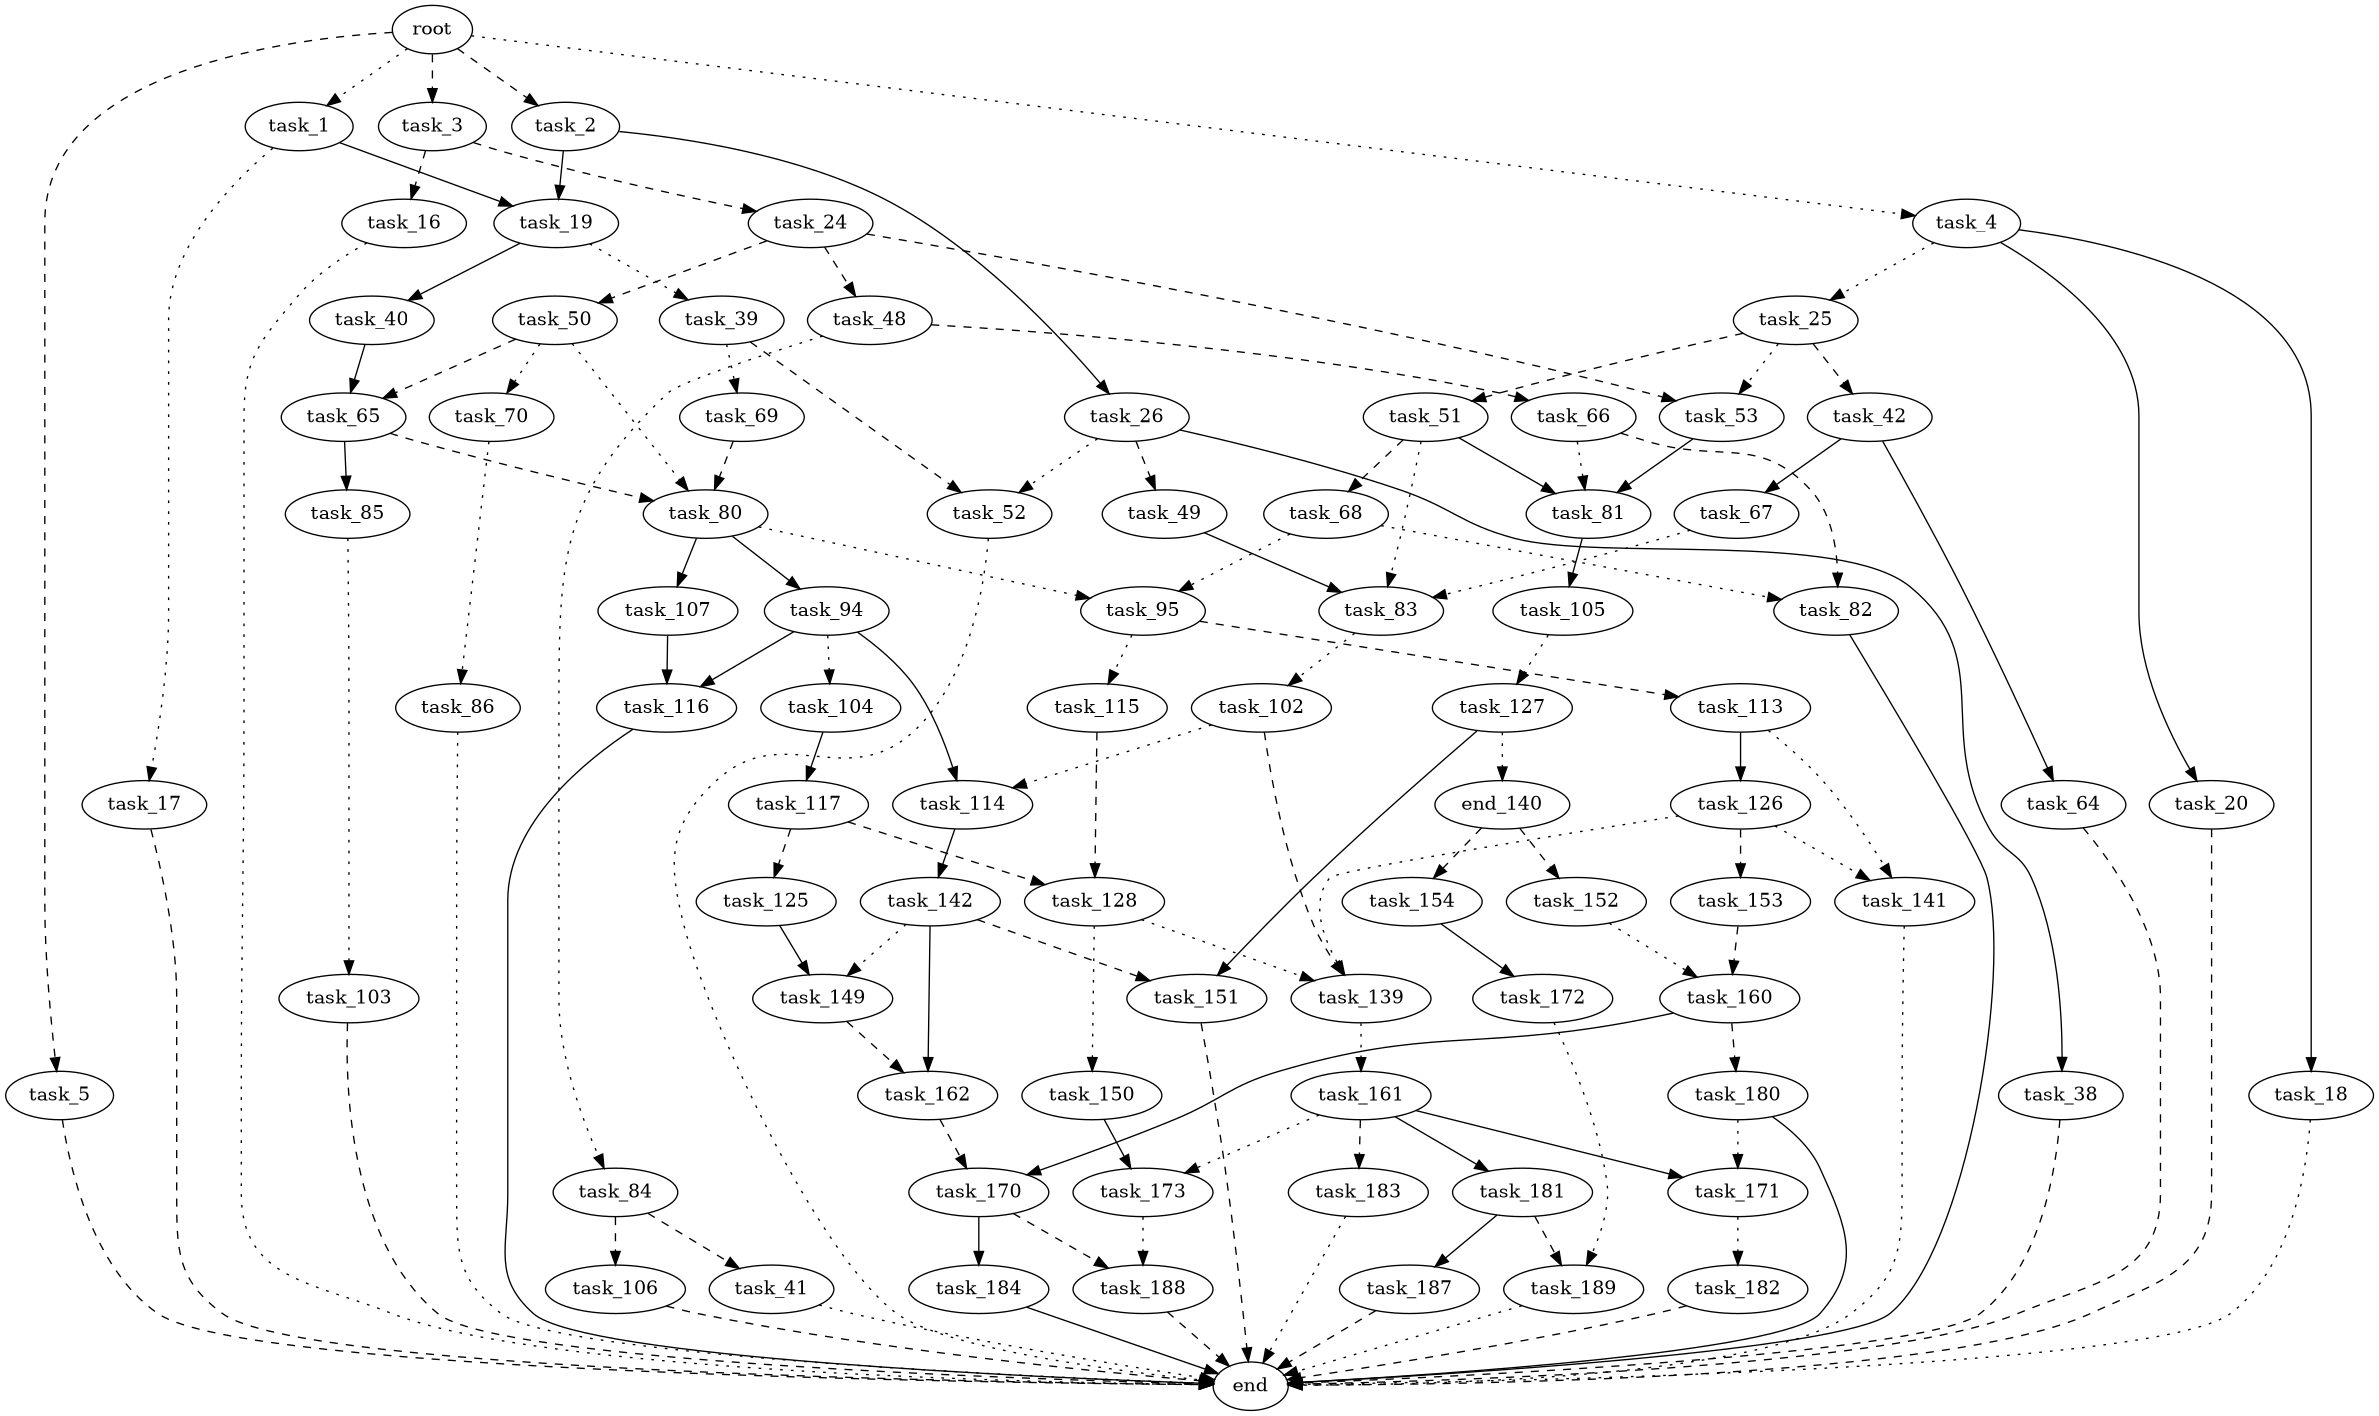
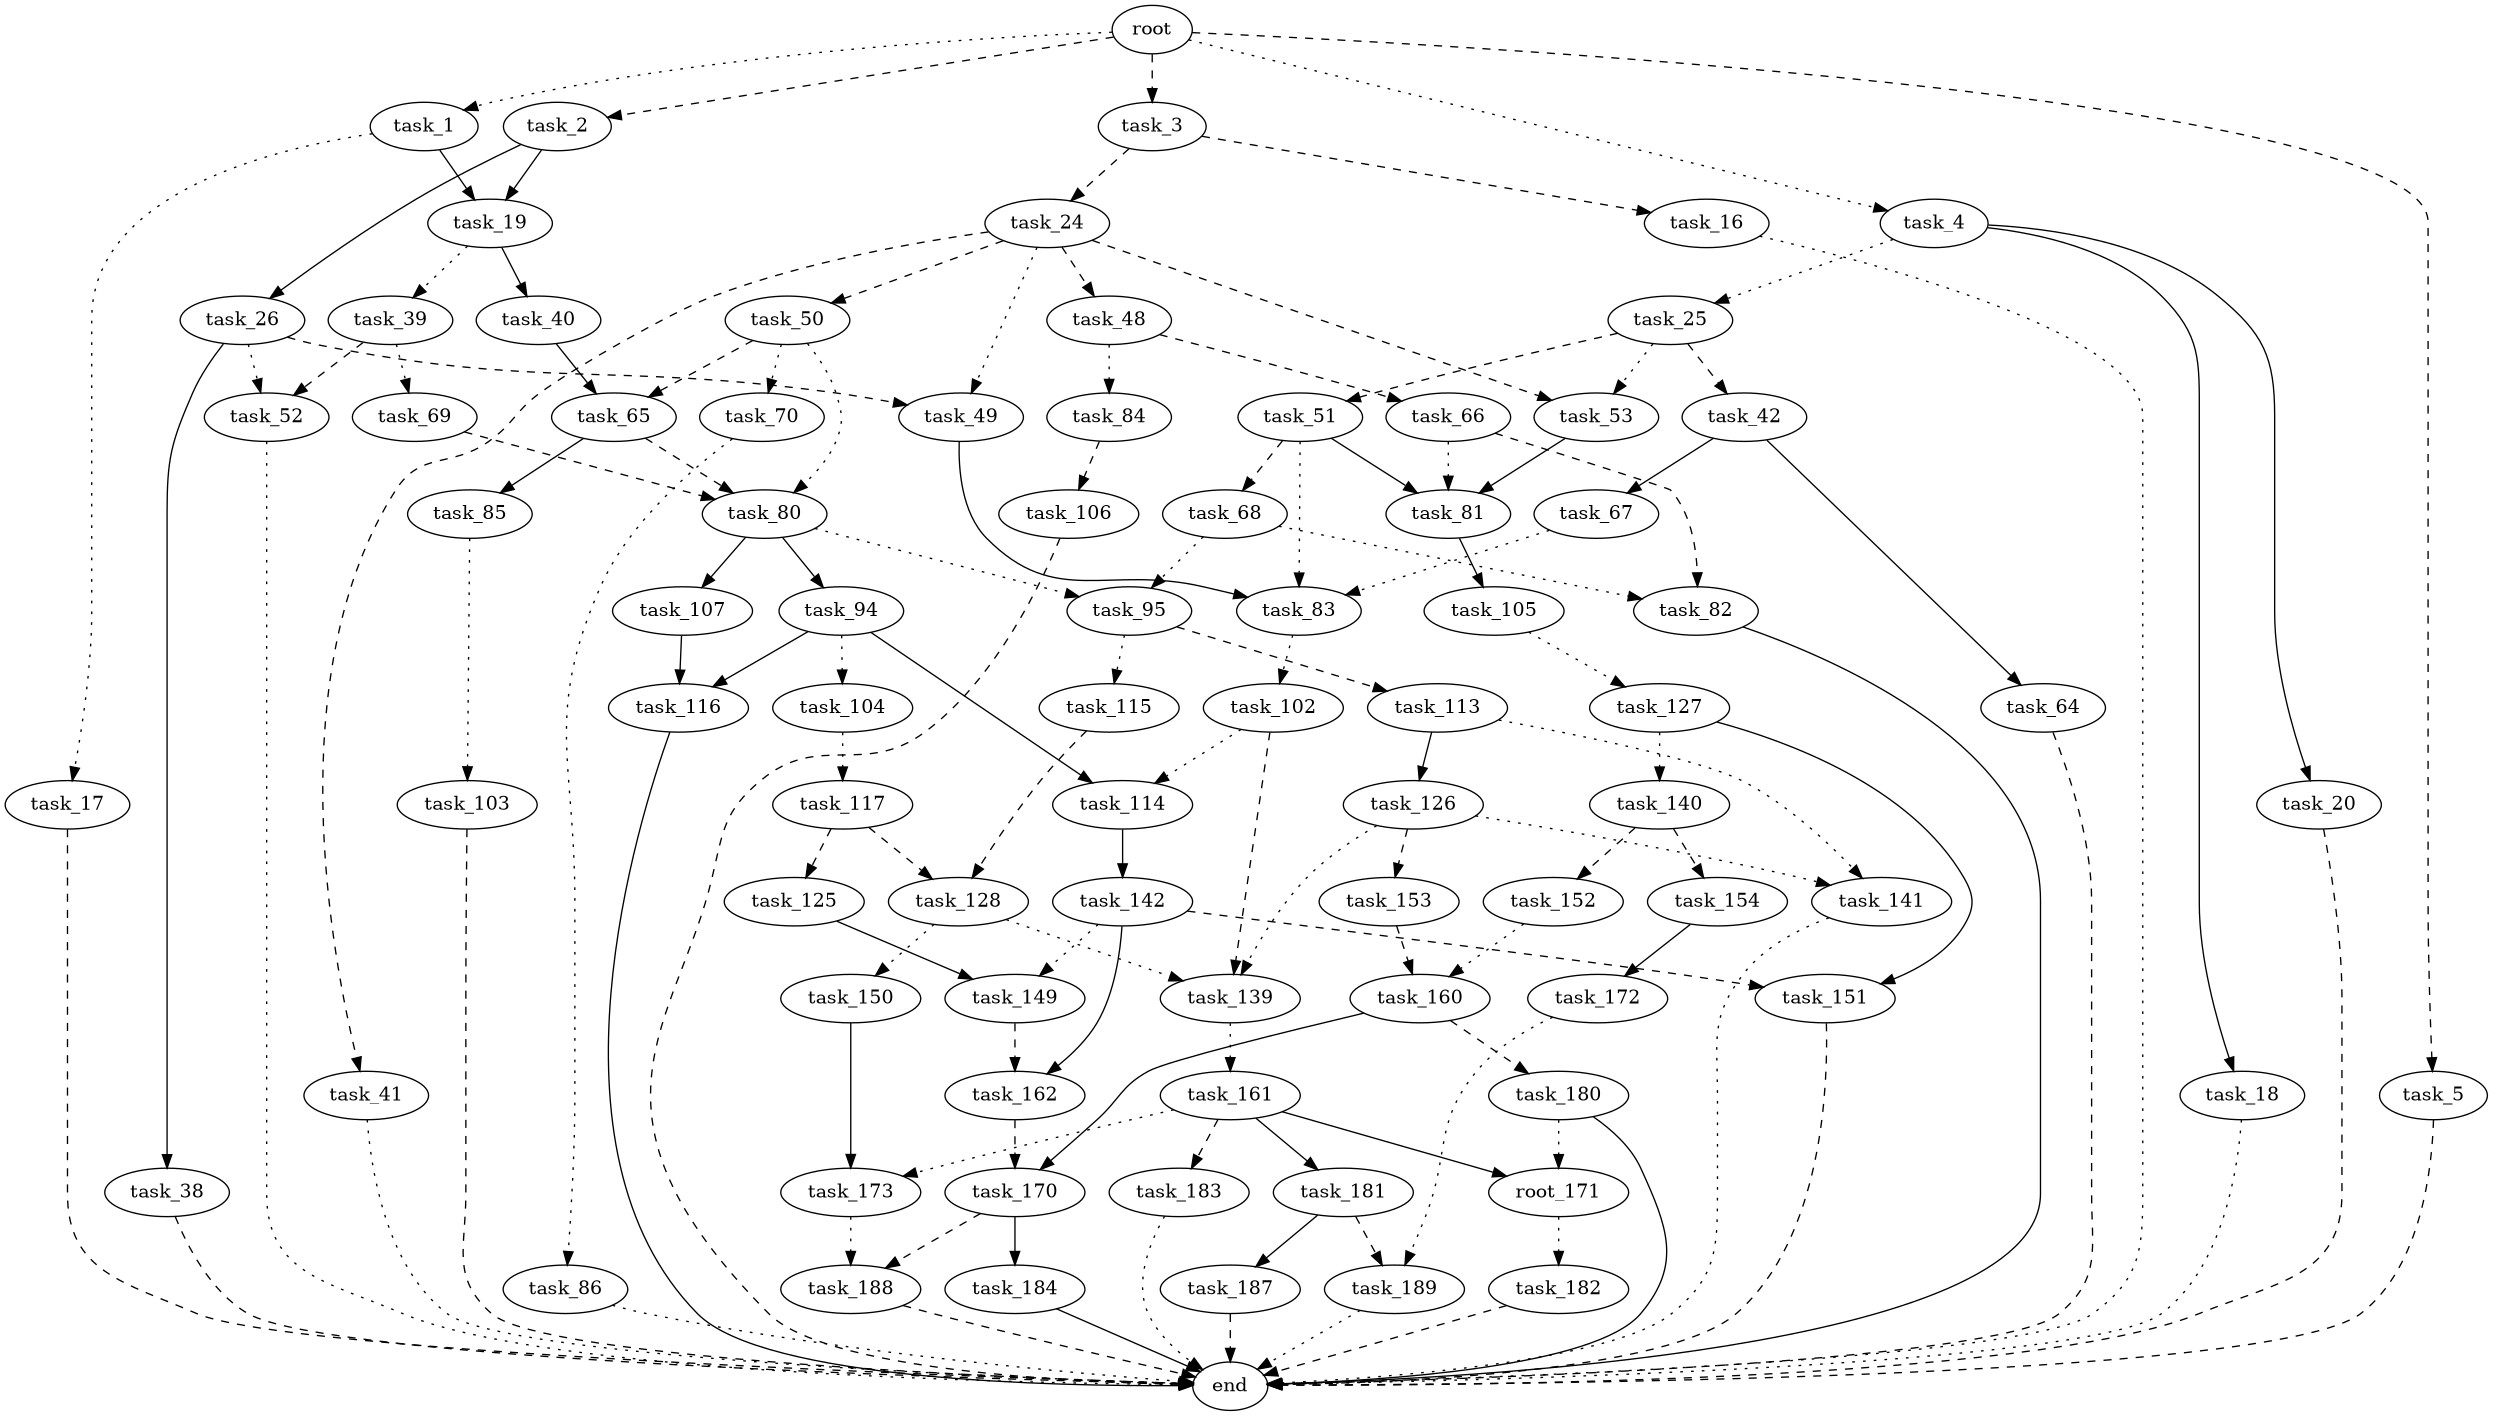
edge "task_24" -> "task_49": added
edge "task_104" -> "task_117": style solid -> dotted
node "end_140": label "end_140" -> "task_140"
node "task_171": label "task_171" -> "root_171"
edge "task_84" -> "task_41": now "task_24" -> "task_41"
